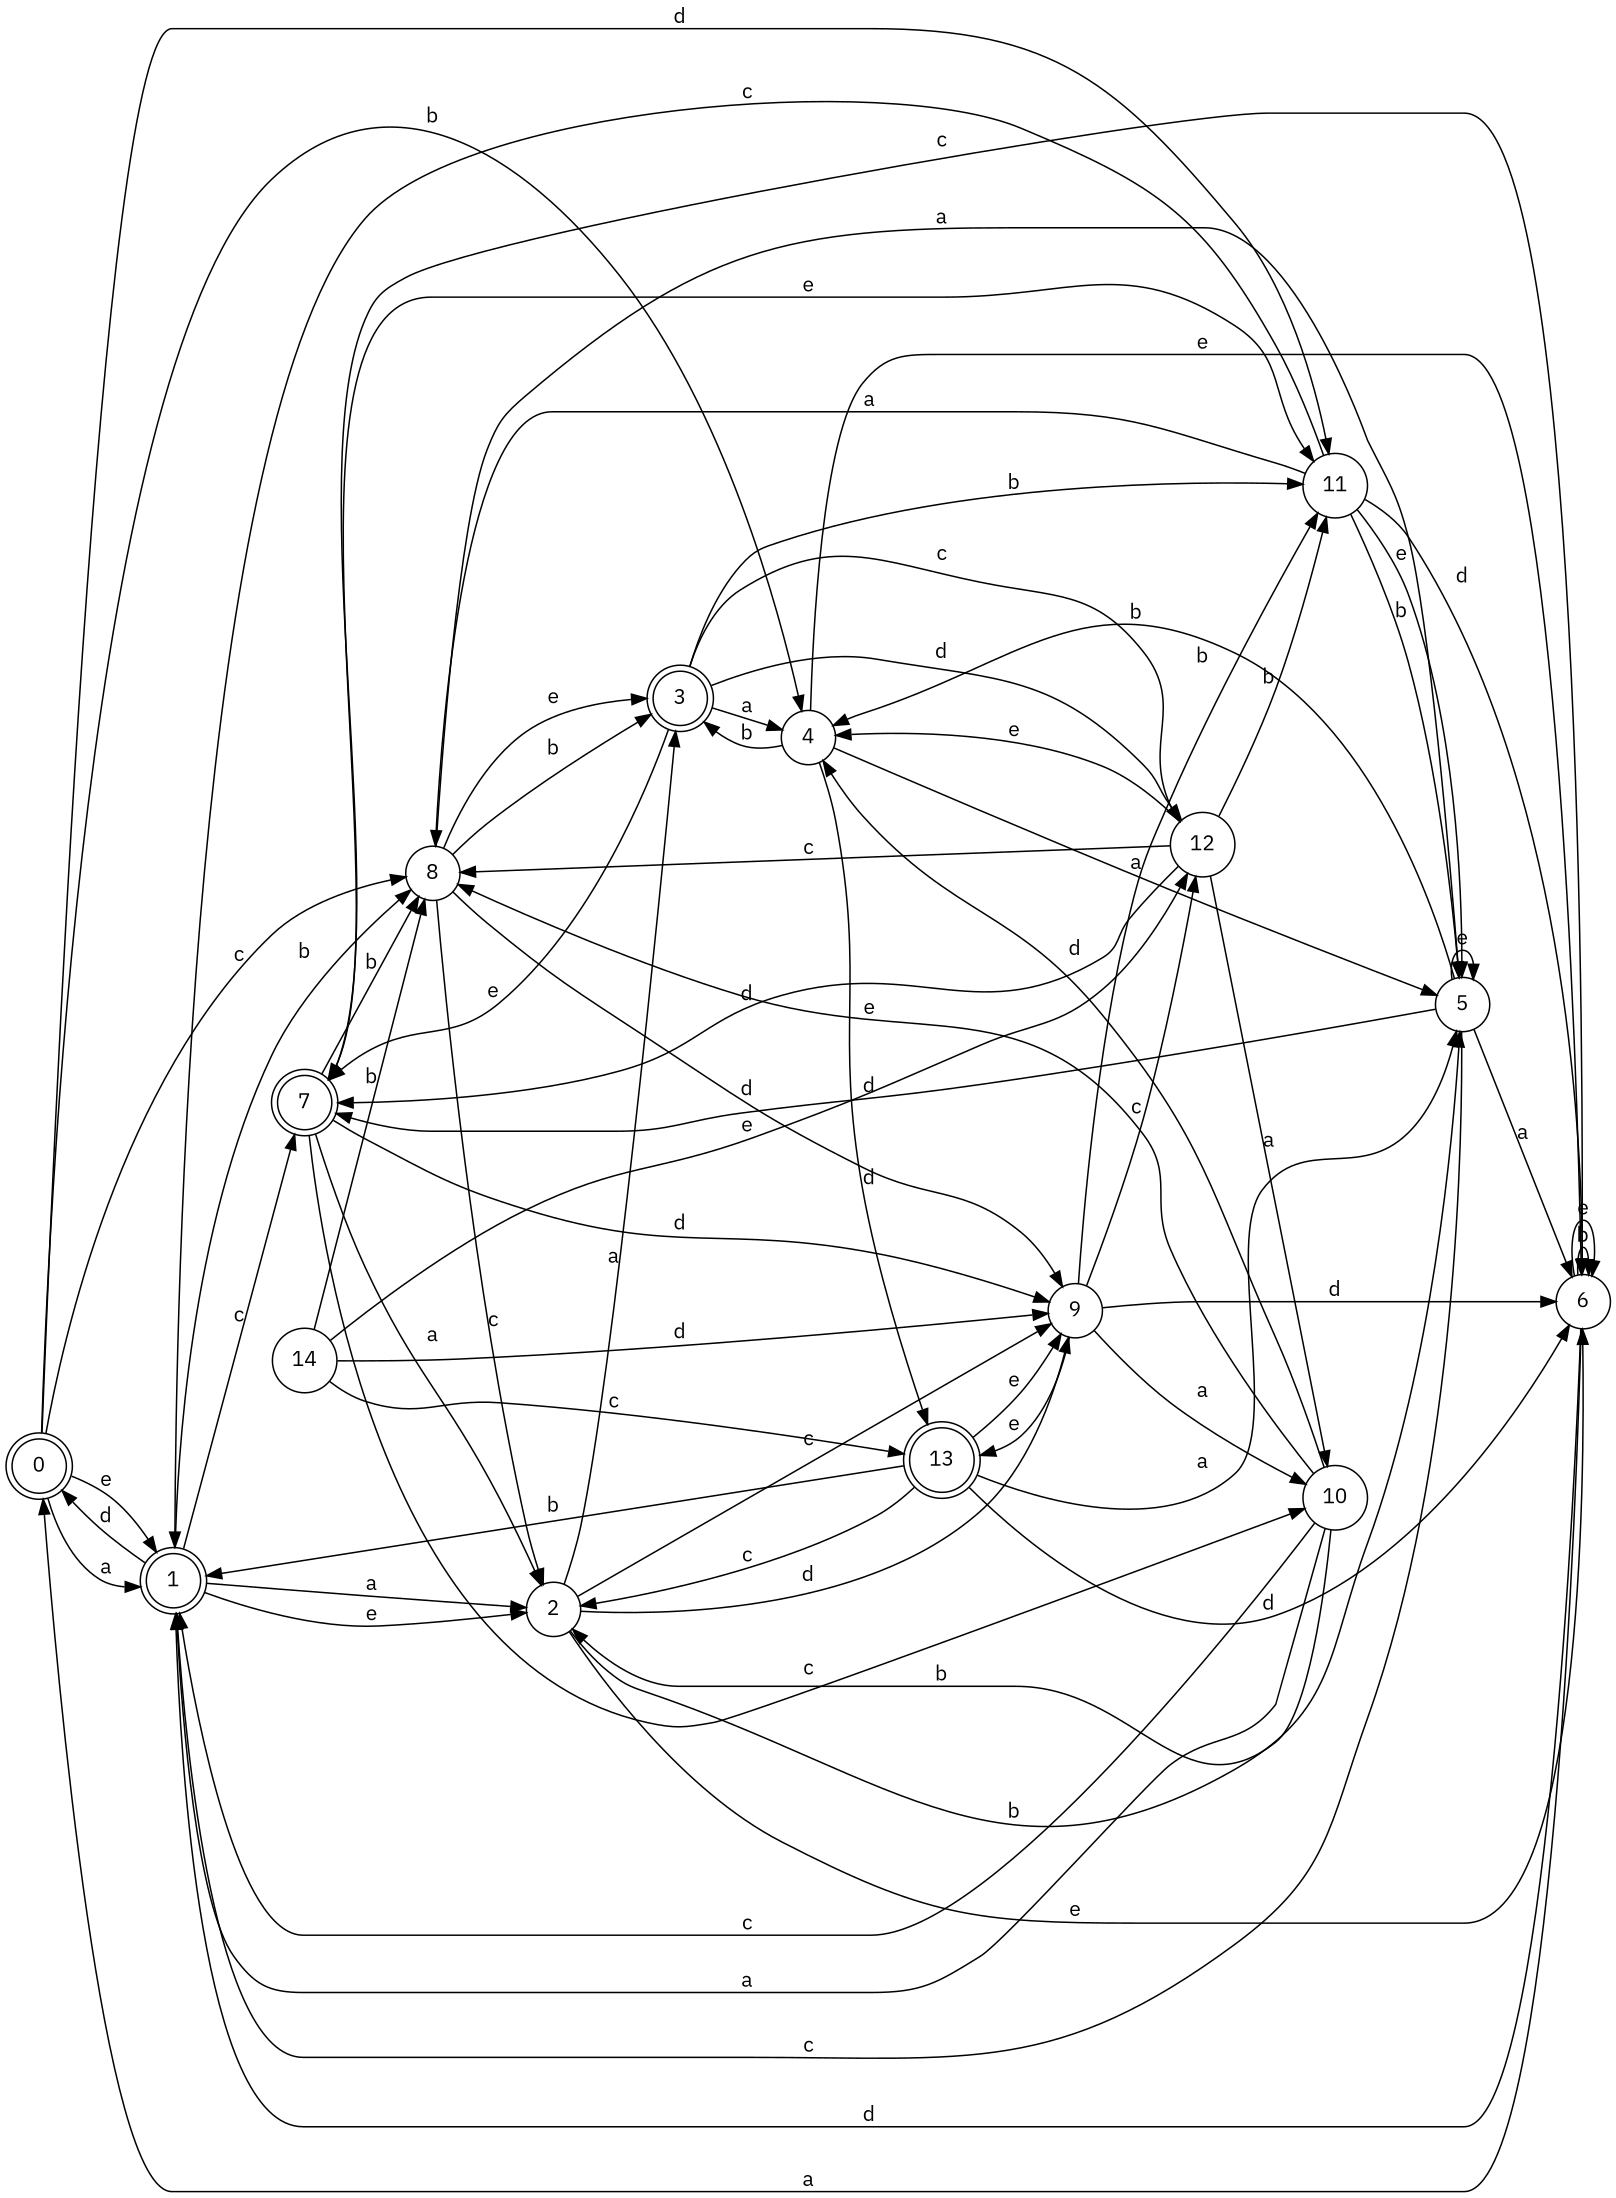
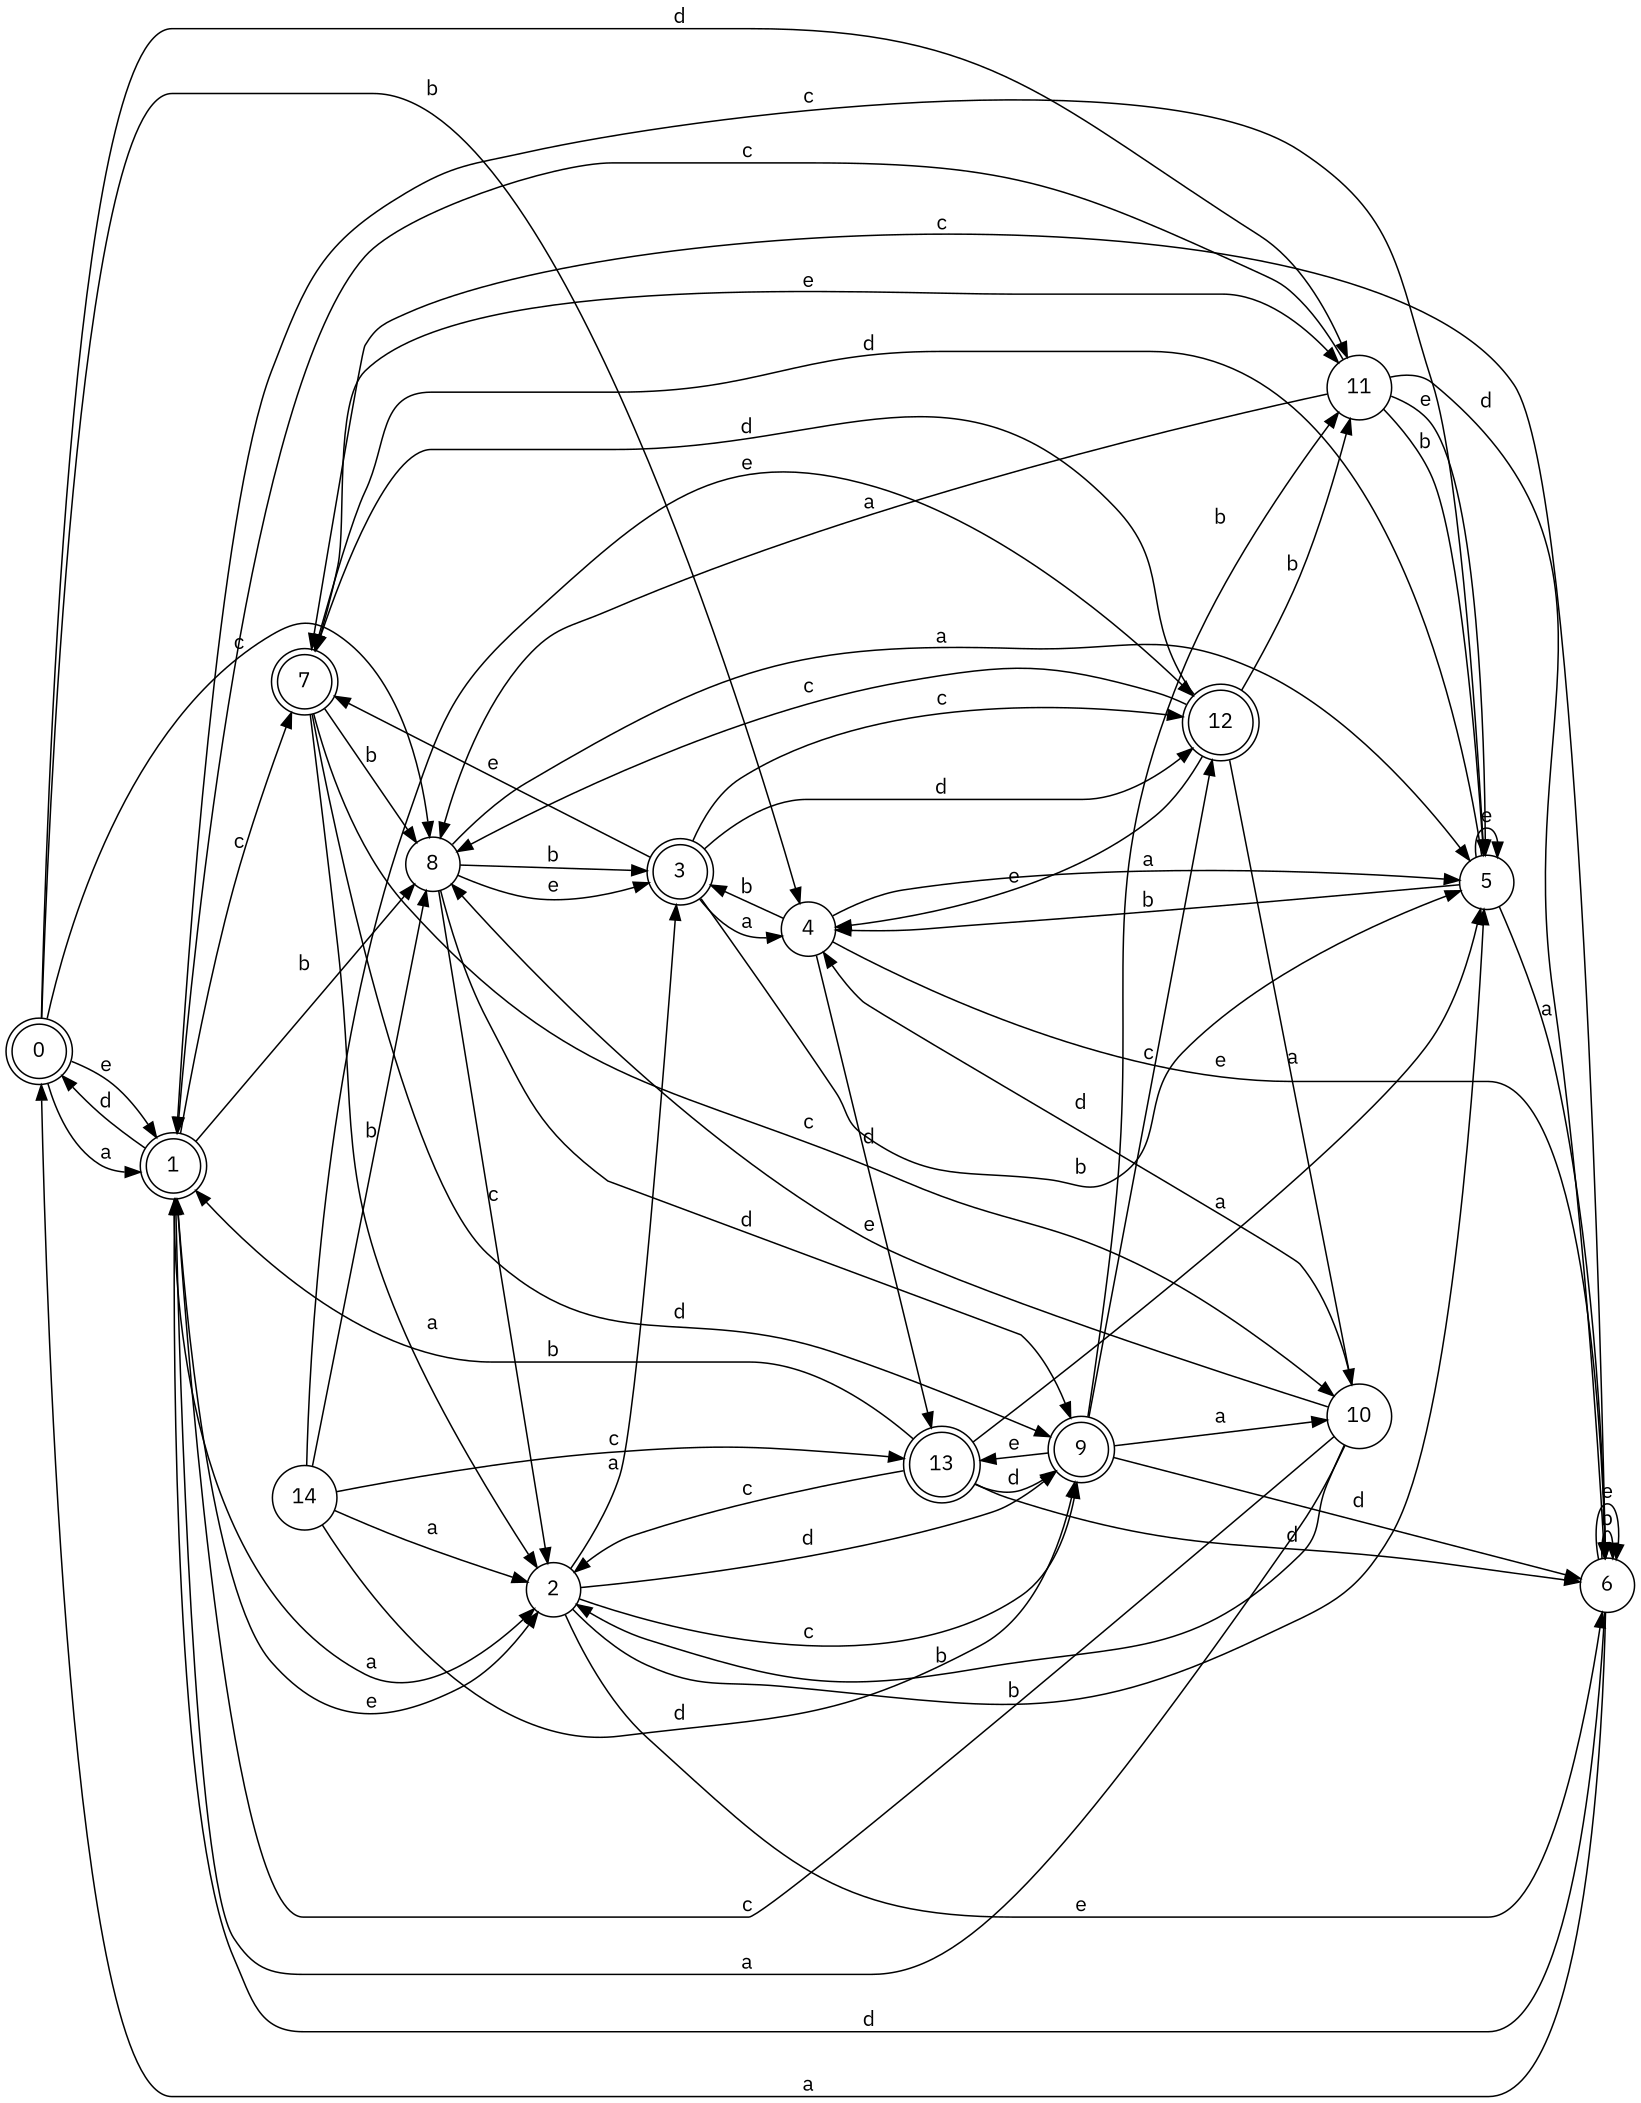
edge "3" -> "11": now "3" -> "5"
node "12": shape circle -> doublecircle
node "9": shape circle -> doublecircle
edge "13" -> "9": label "e" -> "d"
edge "14" -> "2": added, label "a"
